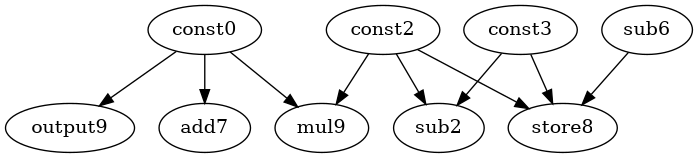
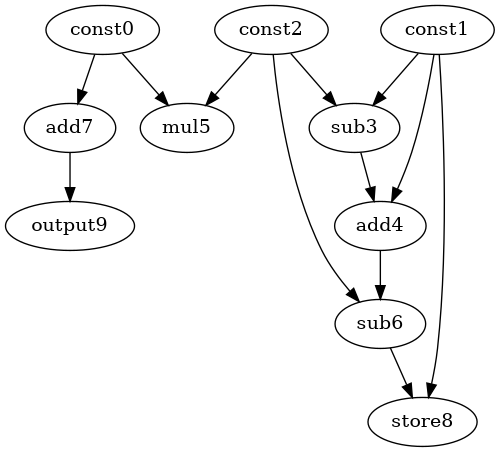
node "const3": label "const3" -> "const1"
edge "const0" -> "output9": now "add7" -> "output9"
edge "const2" -> "store8": now "const2" -> "sub6"
node "mul9": label "mul9" -> "mul5"
node "sub2": label "sub2" -> "sub3"
node "add4": added
